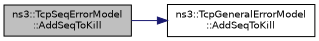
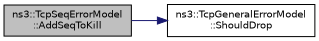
node "ns3::TcpGeneralErrorModel ::AddSeqToKill": label "ns3::TcpGeneralErrorModel ::AddSeqToKill" -> "ns3::TcpGeneralErrorModel ::ShouldDrop"
